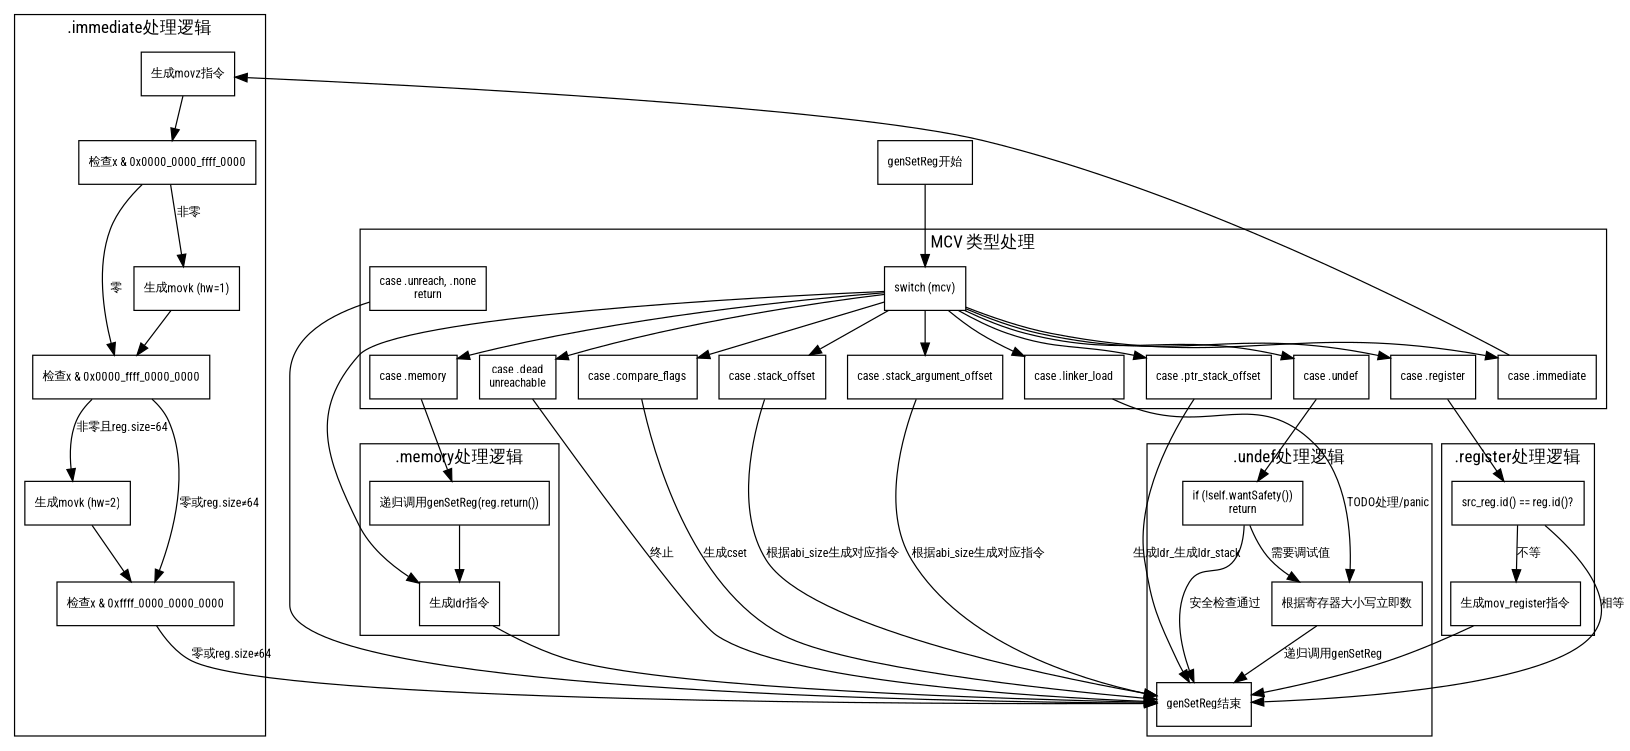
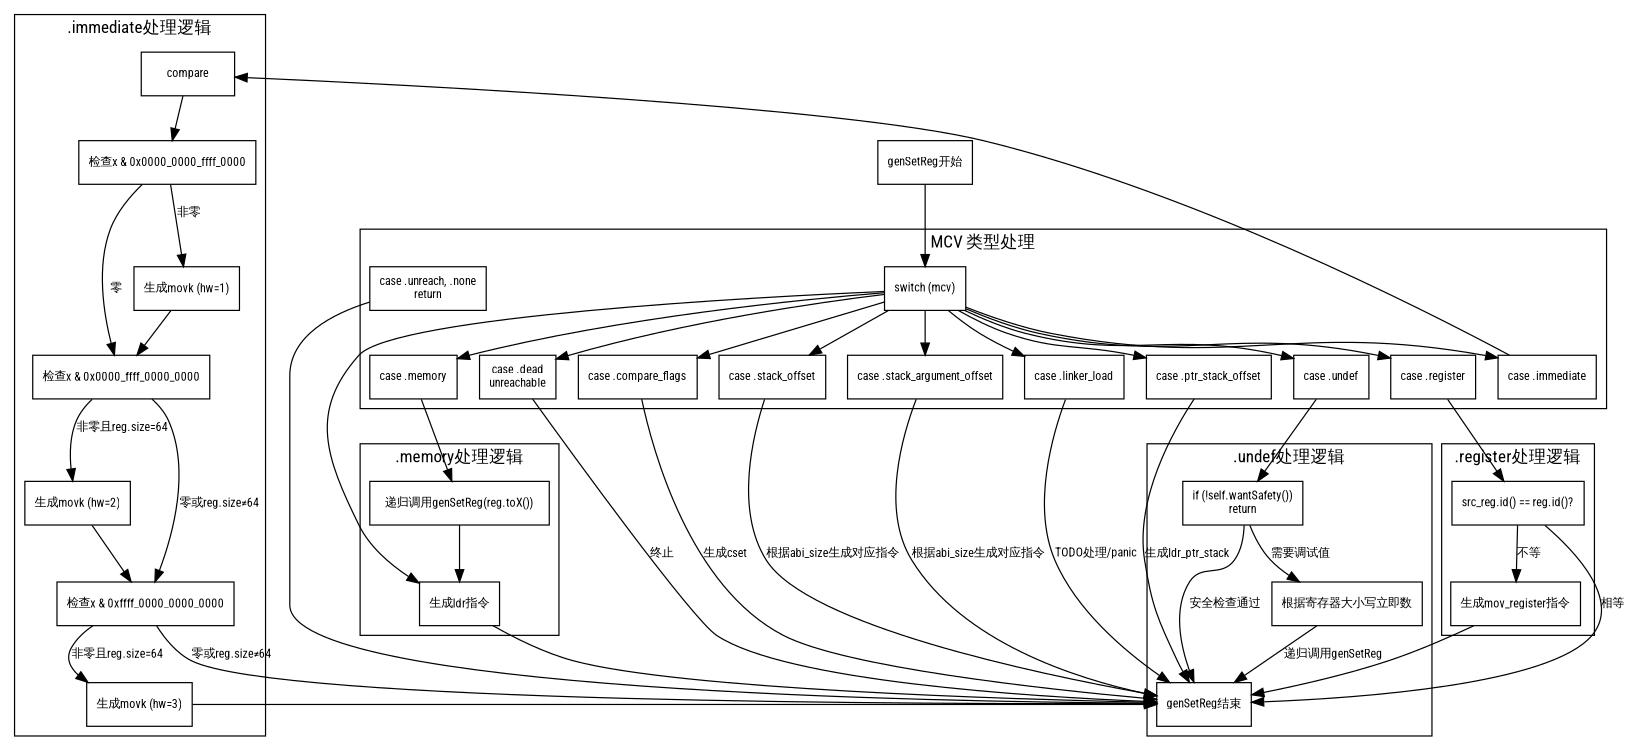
node "生成movz指令": label "生成movz指令" -> "compare"
edge "case .linker_load" -> "根据寄存器大小写立即数": now "case .linker_load" -> "genSetReg结束"
node "递归调用genSetReg(reg.return())": label "递归调用genSetReg(reg.return())" -> "递归调用genSetReg(reg.toX())"
edge "case .ptr_stack_offset" -> "genSetReg结束": label "生成ldr_生成ldr_stack" -> "生成ldr_ptr_stack"
node "生成movk (hw=3)": added
